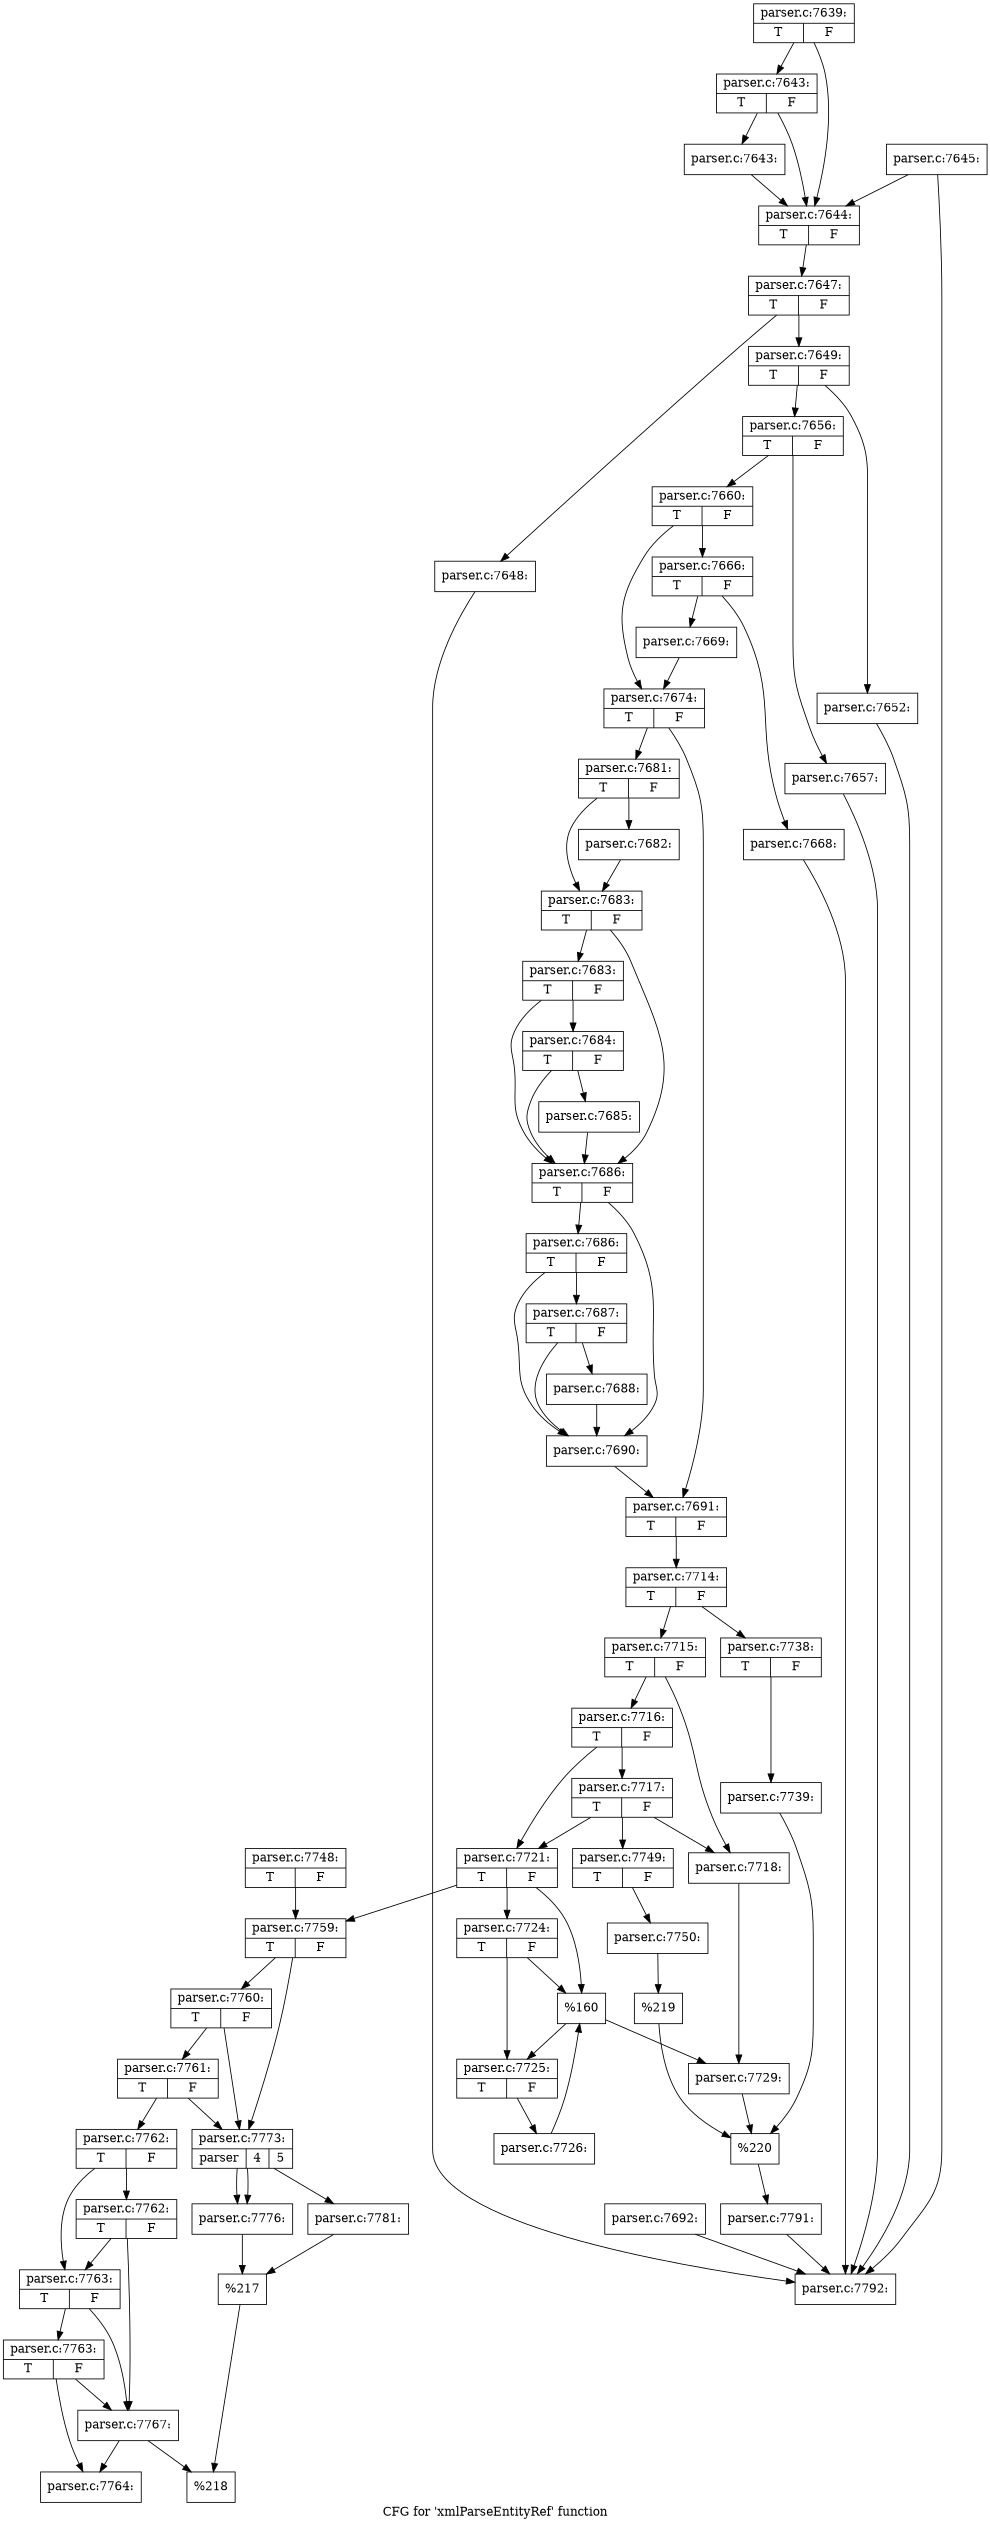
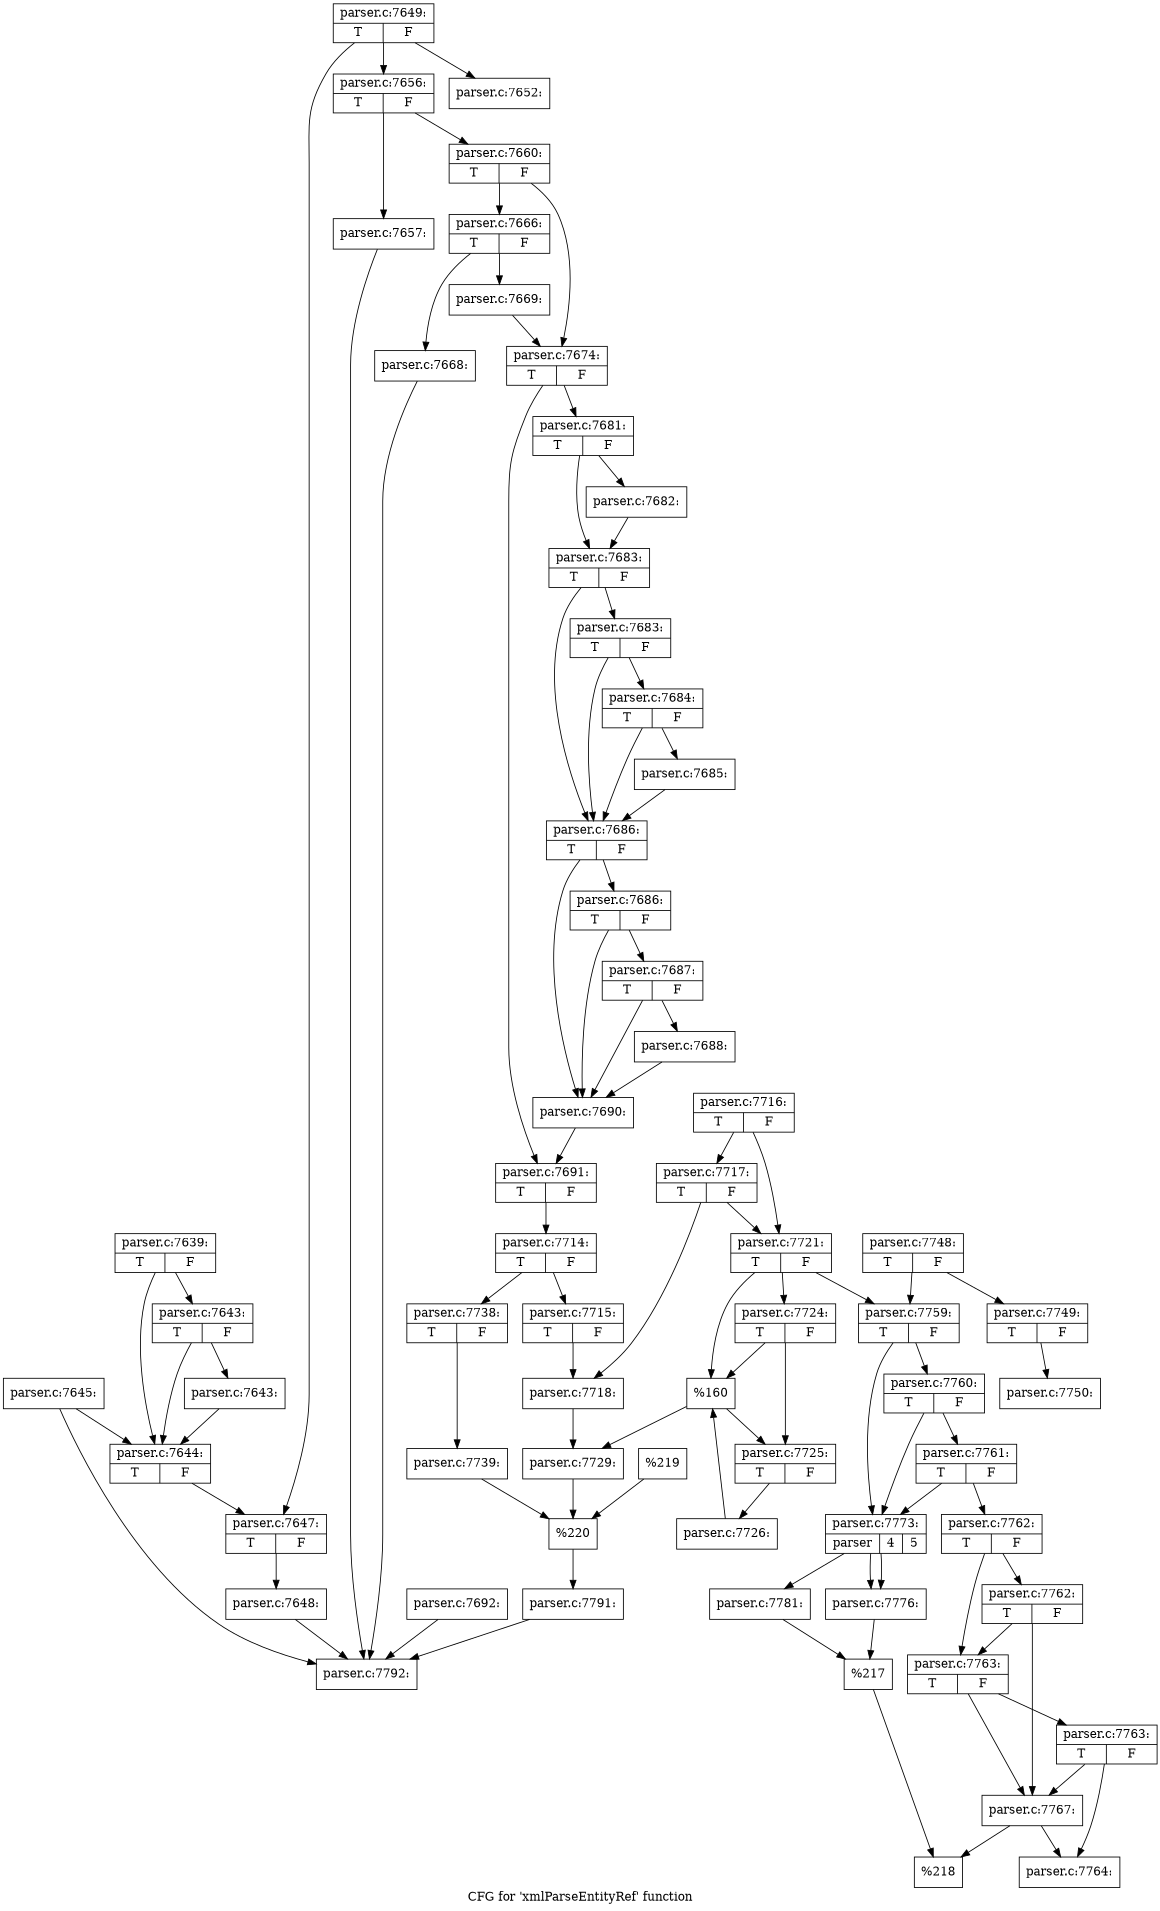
edge "parser.c:7647:" -> "parser.c:7649:": reversed
edge "parser.c:7652:" -> "parser.c:7792:": removed
edge "parser.c:7715:" -> "parser.c:7716:": removed
edge "parser.c:7717:" -> "parser.c:7749:": now "parser.c:7748:" -> "parser.c:7749:"
edge "parser.c:7750:" -> "%219": removed
